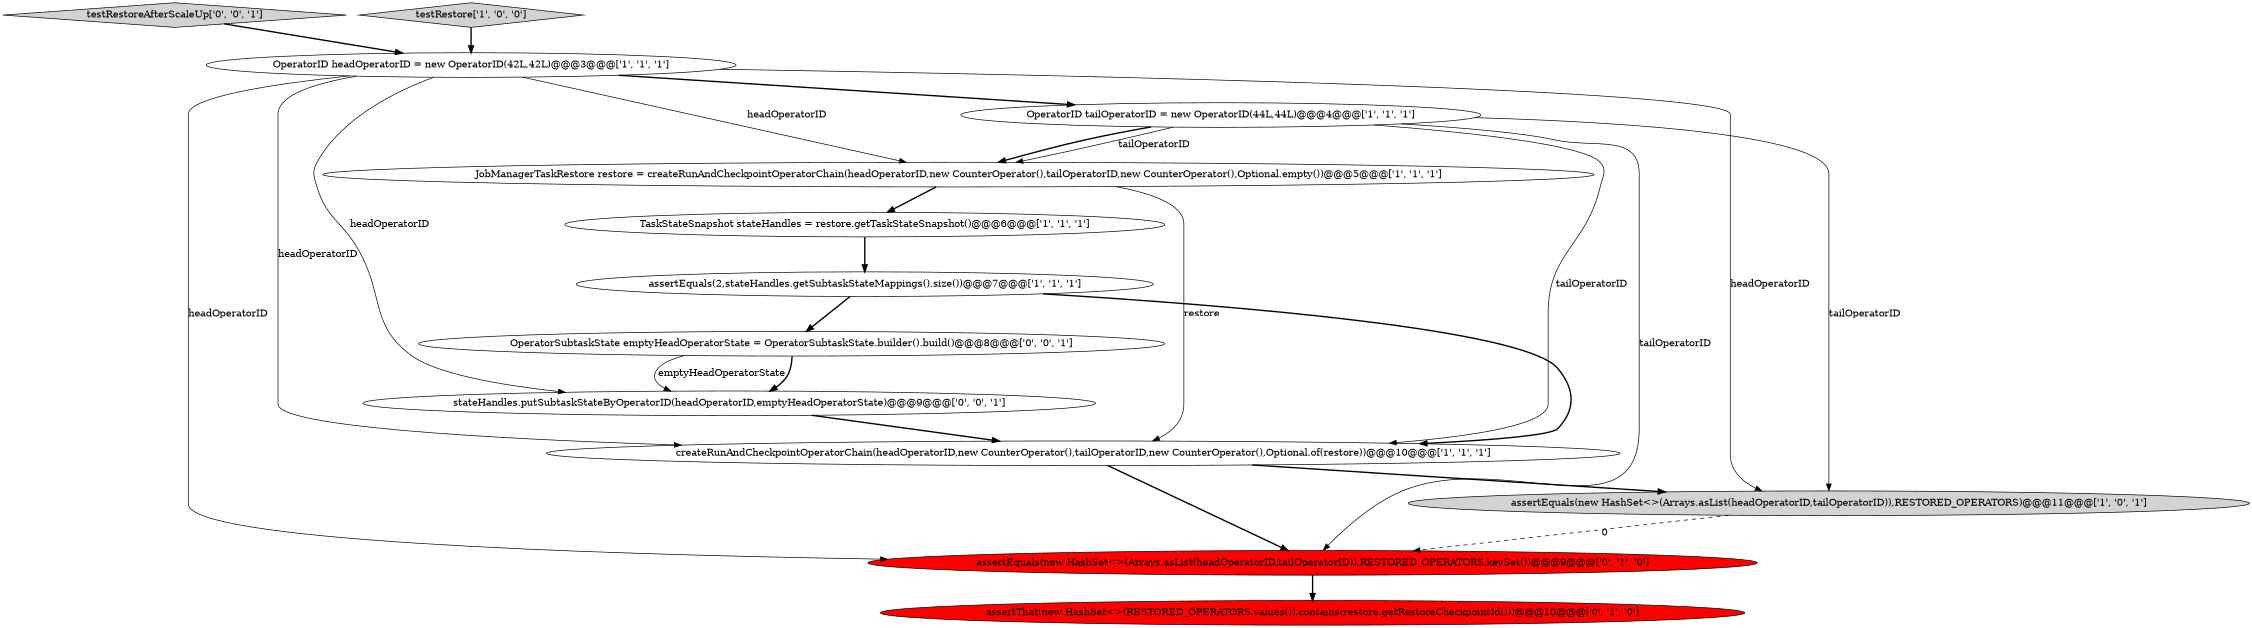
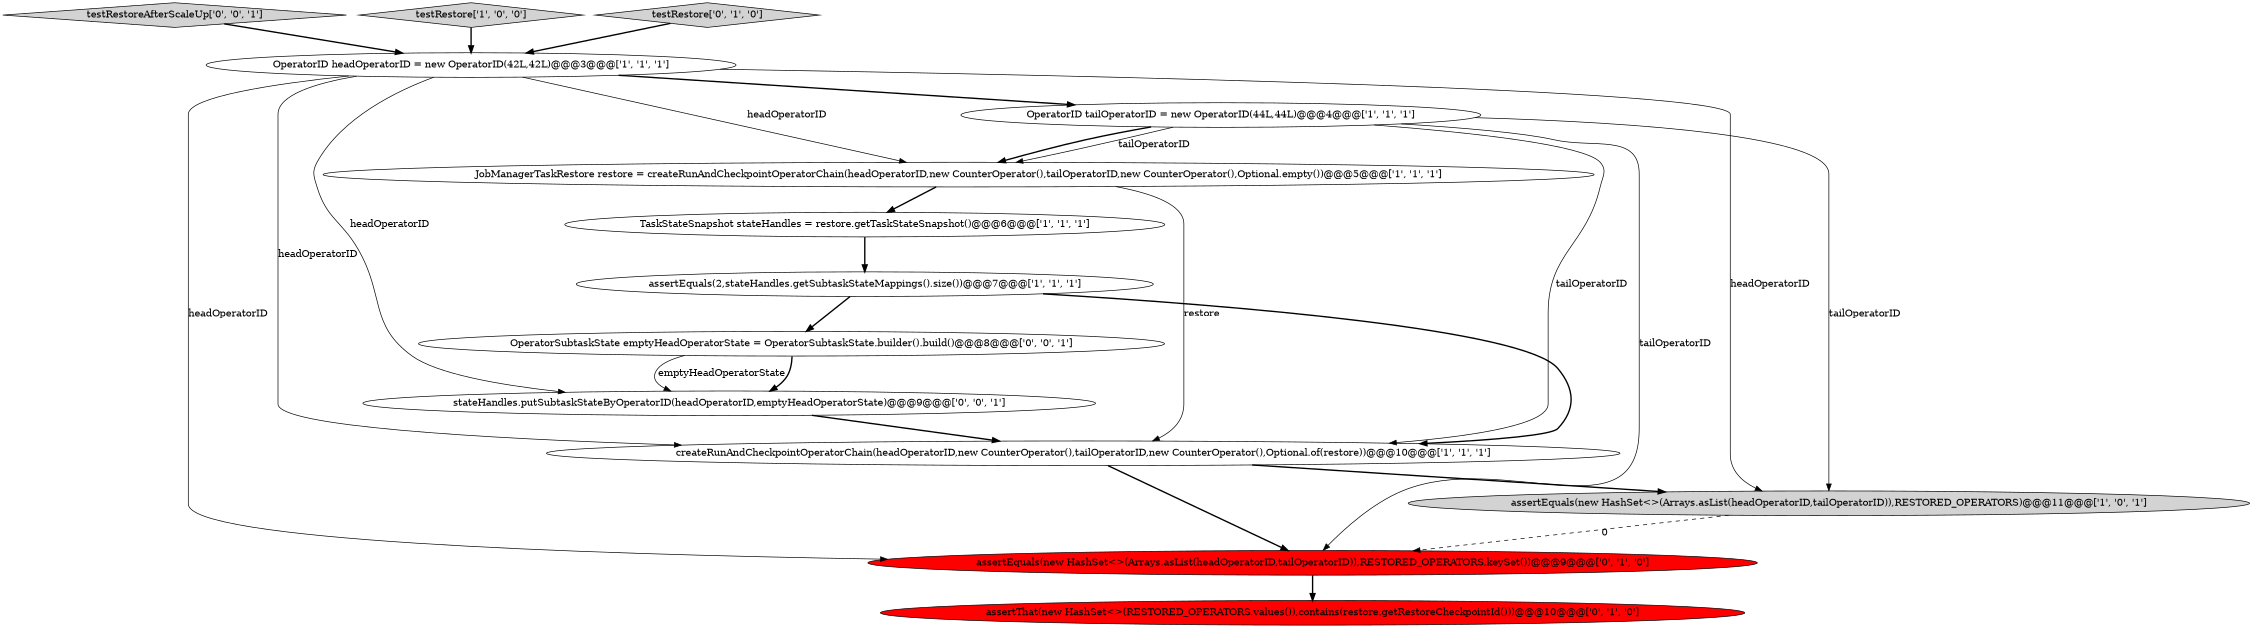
node "testRestore['0', '1', '0']": added
